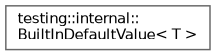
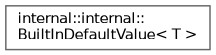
node "testing::internal:: BuiltInDefaultValue< T >": label "testing::internal:: BuiltInDefaultValue< T >" -> "internal::internal:: BuiltInDefaultValue< T >"
